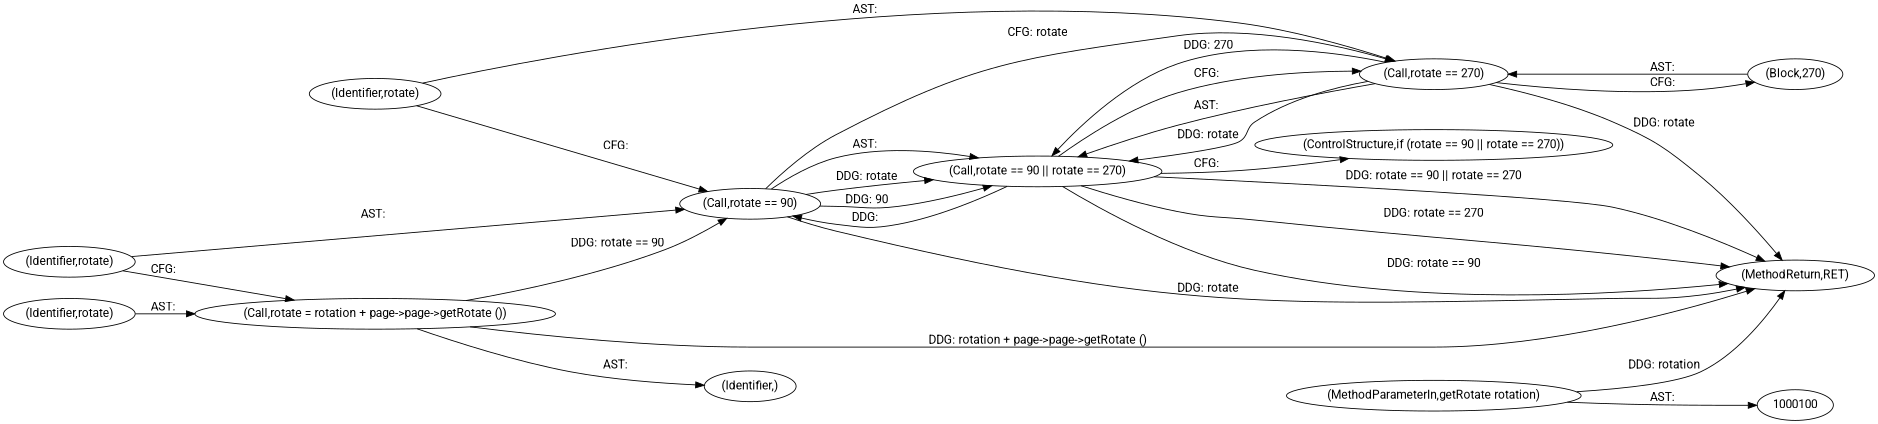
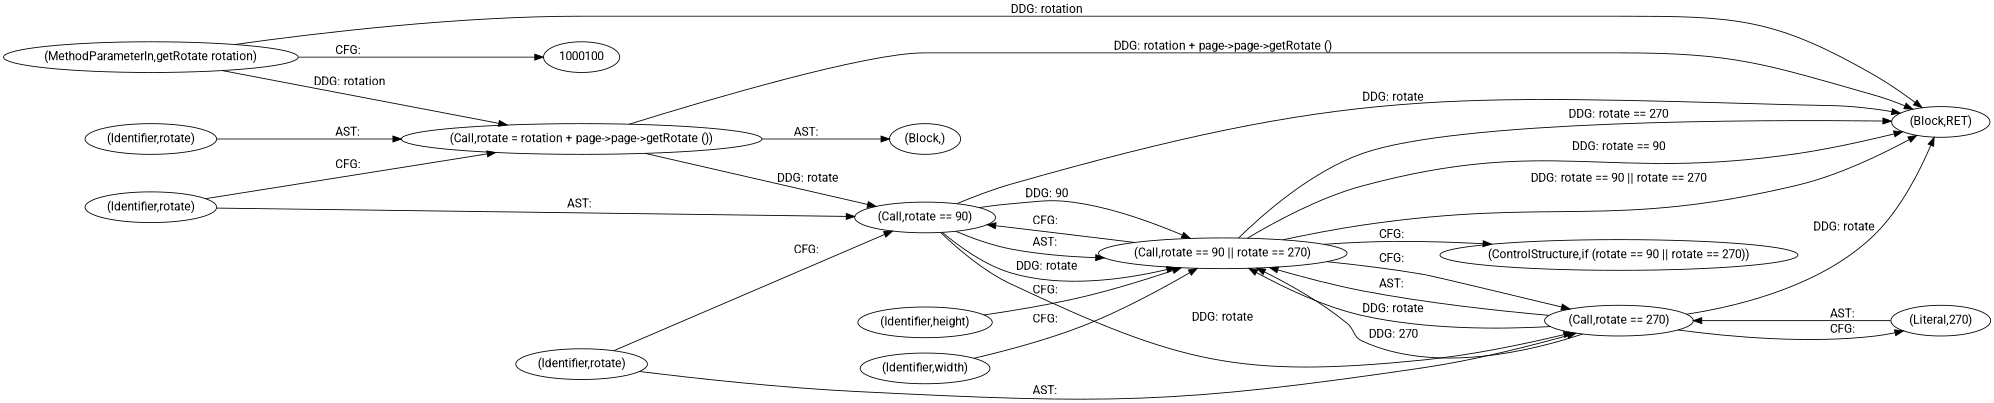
edge "(Call,rotate == 90)" -> "(Call,rotate == 270)": label "CFG: rotate" -> "DDG: rotate"
node "(Block,270)": label "(Block,270)" -> "(Literal,270)"
edge "(MethodParameterIn,getRotate rotation)" -> "(Call,rotate = rotation + page->page->getRotate ())": added, label "DDG: rotation"
edge "(Call,rotate == 90 || rotate == 270)" -> "(Call,rotate == 90)": label "DDG: " -> "CFG: "
edge "(Call,rotate = rotation + page->page->getRotate ())" -> "(Call,rotate == 90)": label "DDG: rotate == 90" -> "DDG: rotate"
node "(MethodReturn,RET)": label "(MethodReturn,RET)" -> "(Block,RET)"
node "(Identifier,height)": added
node "(Identifier,width)": added
node "(Identifier,)": label "(Identifier,)" -> "(Block,)"
edge "(MethodParameterIn,getRotate rotation)" -> "1000100": label "AST: " -> "CFG: "
